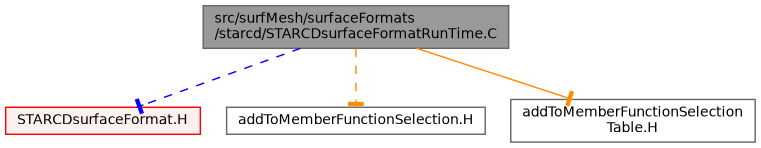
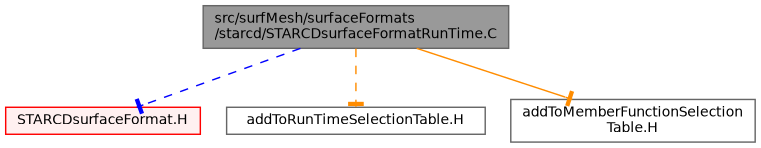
node "addToMemberFunctionSelection.H": label "addToMemberFunctionSelection.H" -> "addToRunTimeSelectionTable.H"
